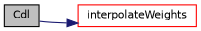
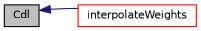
edge "Cdl" -> "interpolateWeights": reversed
